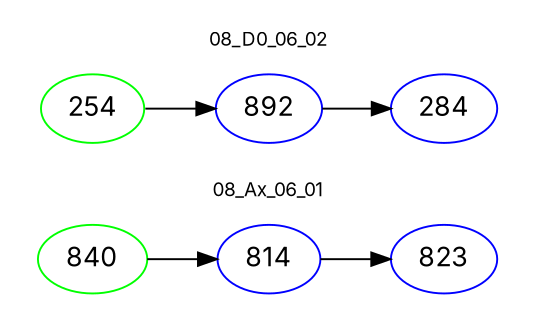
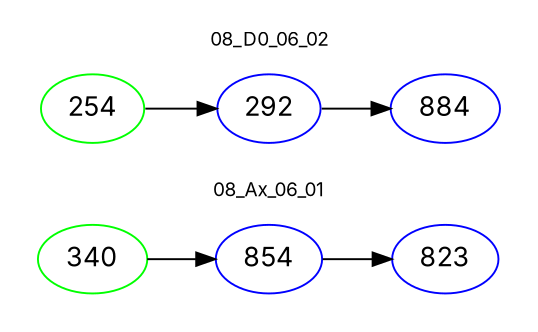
node "892": label "892" -> "292"
node "284": label "284" -> "884"
node "840": label "840" -> "340"
node "814": label "814" -> "854"
